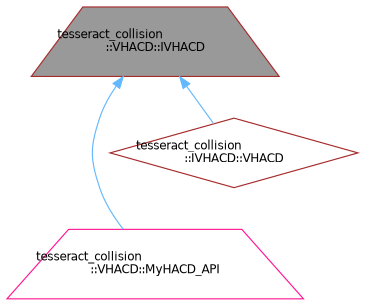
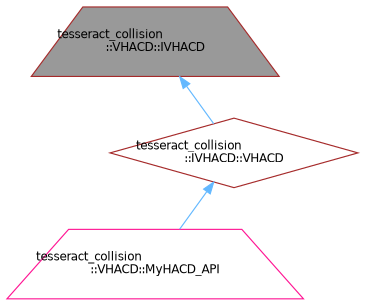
edge "tesseract_collision ::VHACD::MyHACD_API" -> "tesseract_collision ::VHACD::IVHACD": now "tesseract_collision ::VHACD::MyHACD_API" -> "tesseract_collision ::IVHACD::VHACD"
